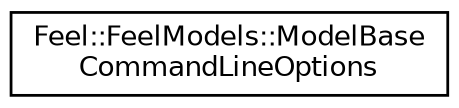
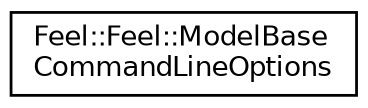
node "Feel::FeelModels::ModelBase CommandLineOptions": label "Feel::FeelModels::ModelBase CommandLineOptions" -> "Feel::Feel::ModelBase CommandLineOptions"
